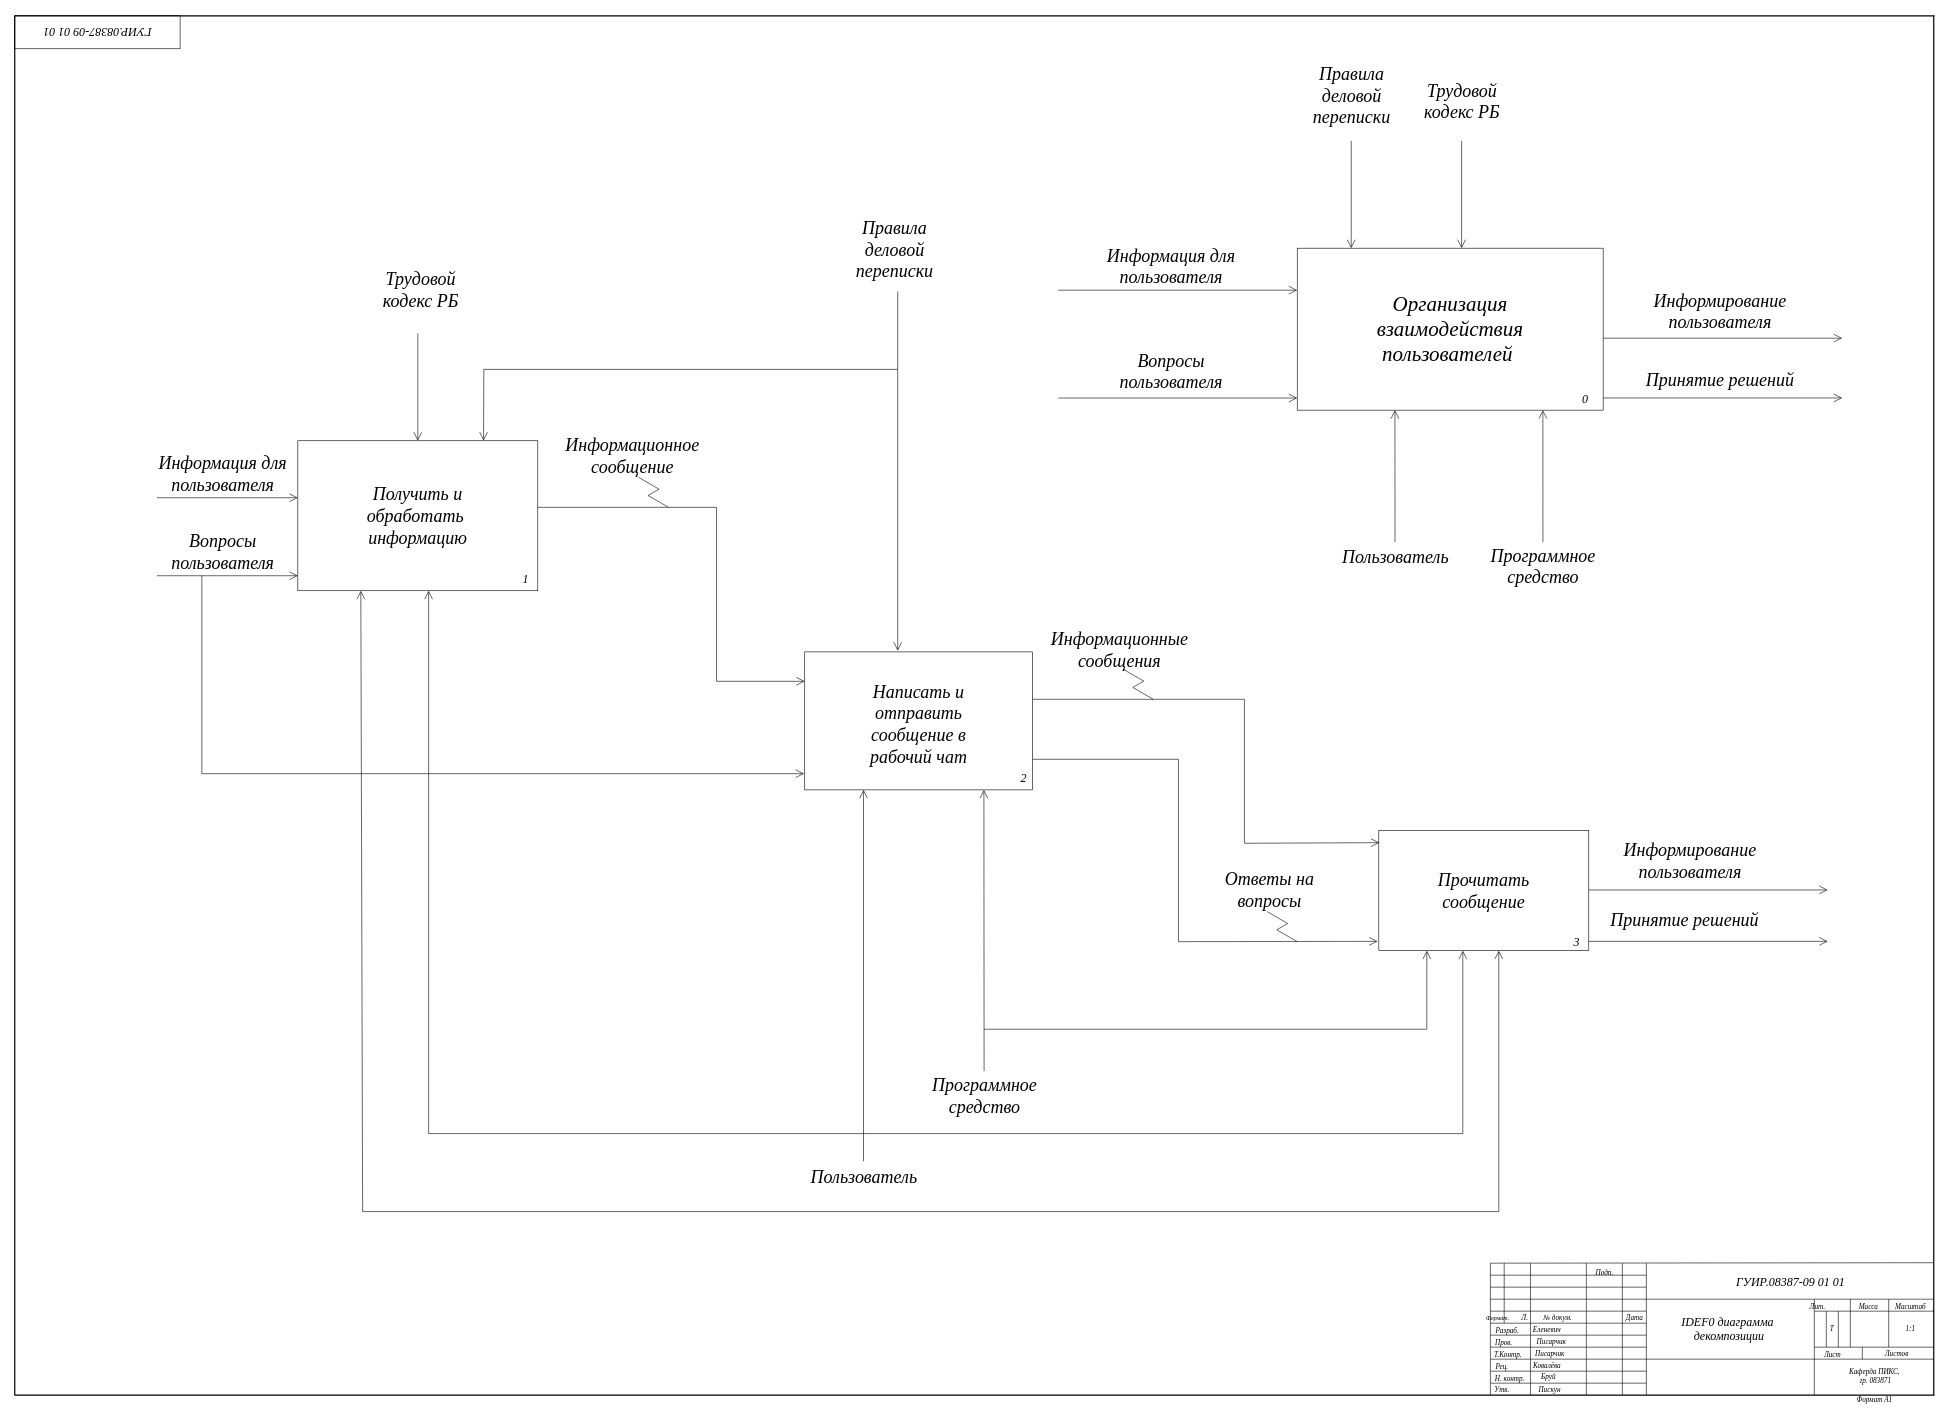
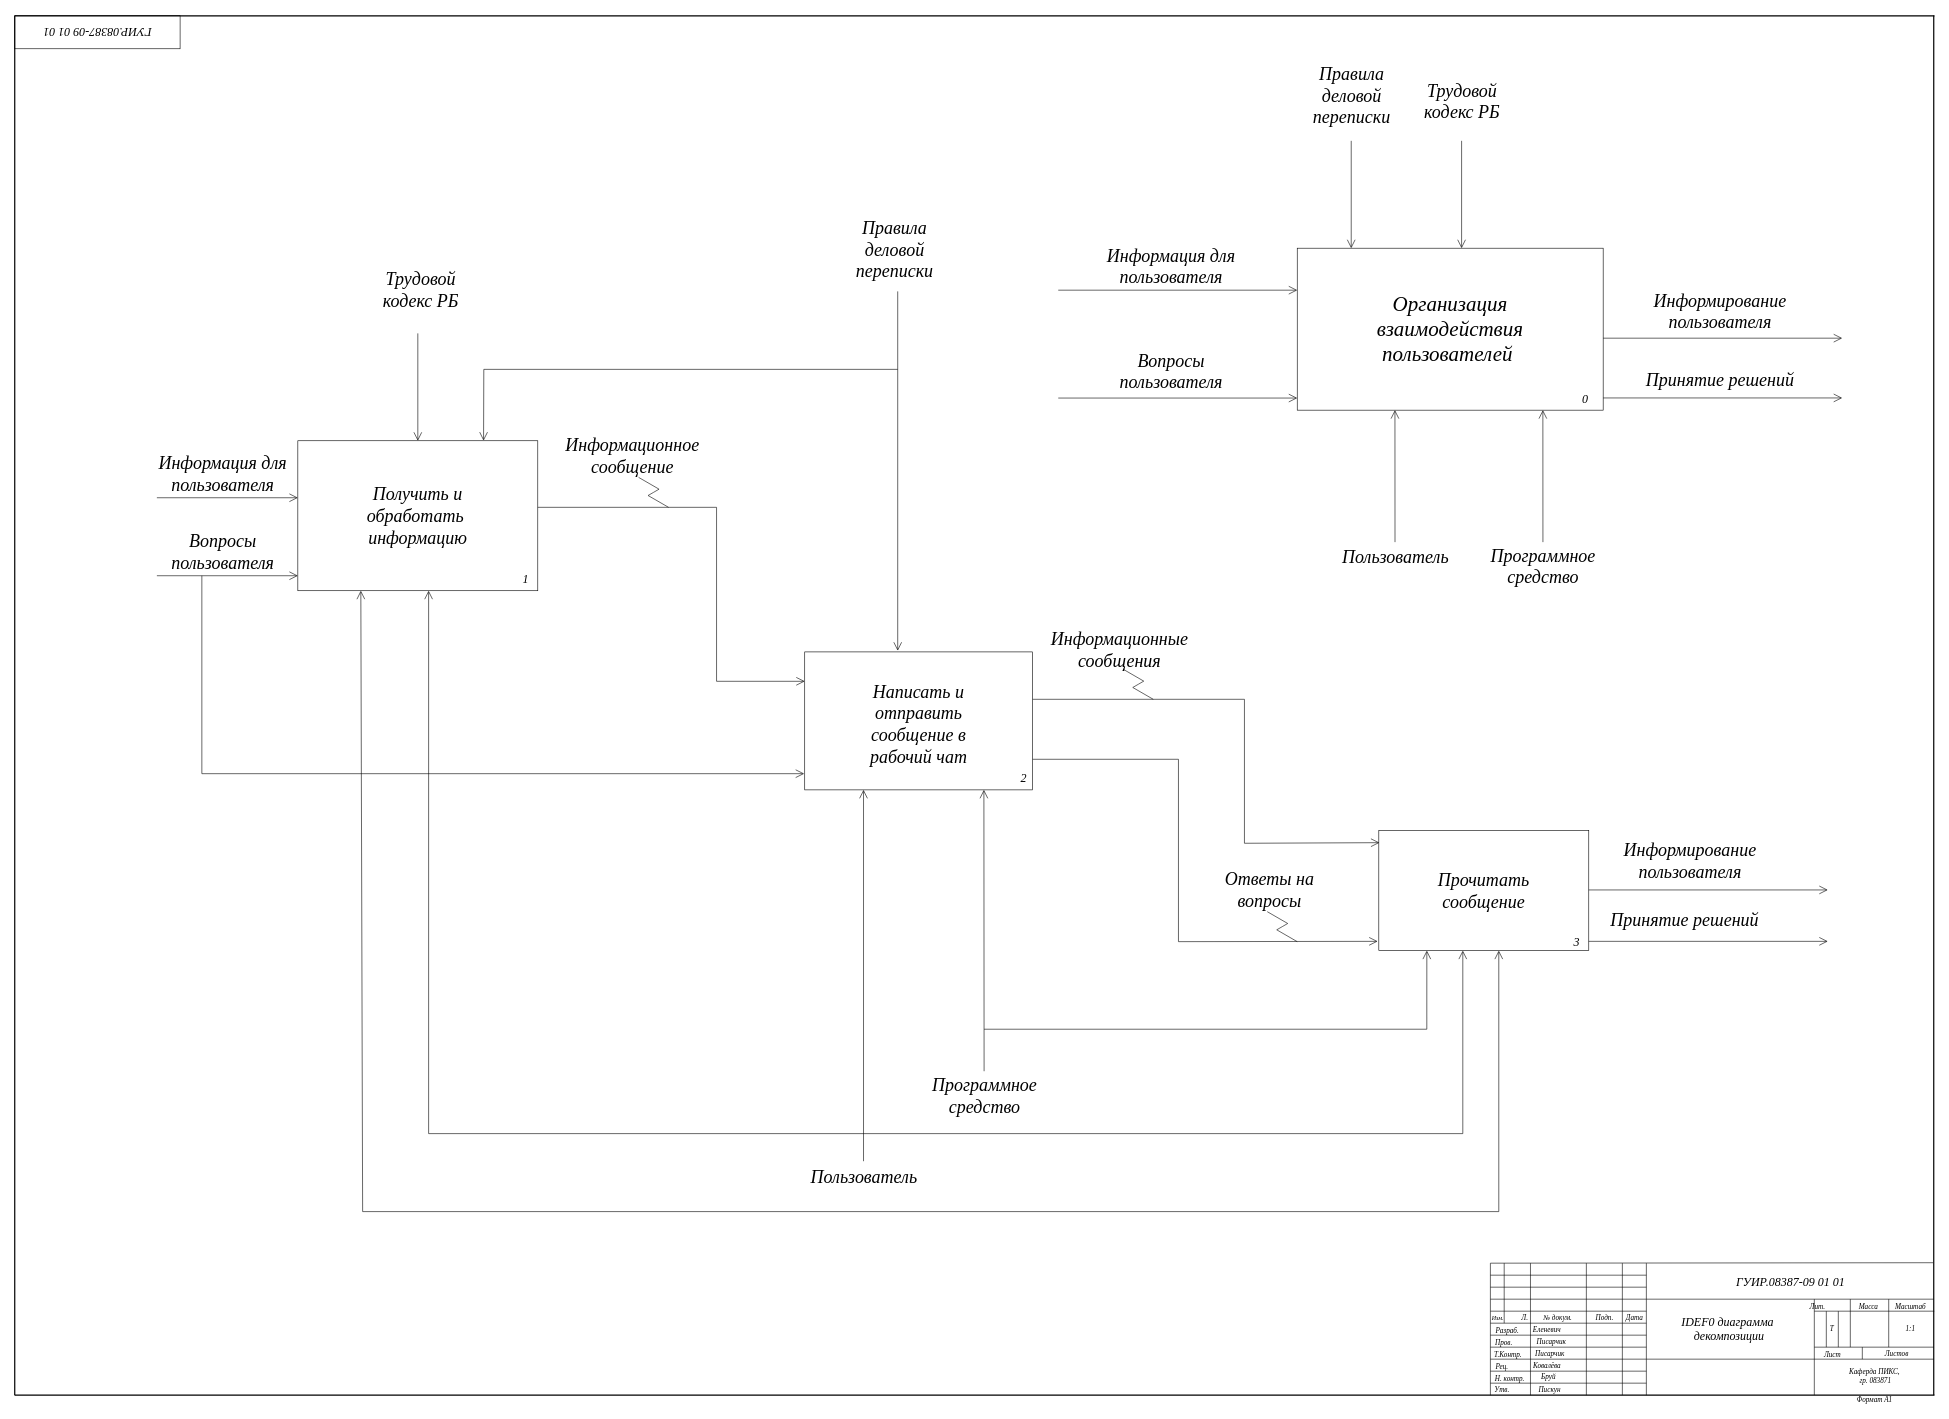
node "Подп.": moved (1605, 1274) -> (1605, 1319)
node "Формат.": label "Формат." -> "Изм."
